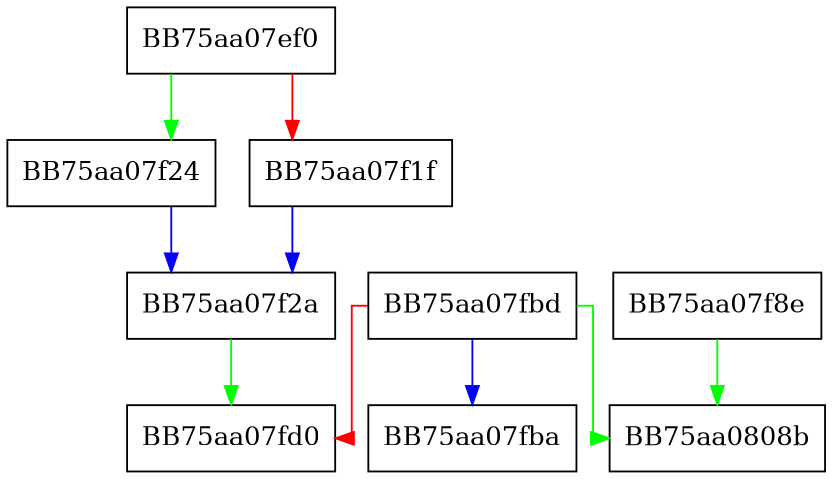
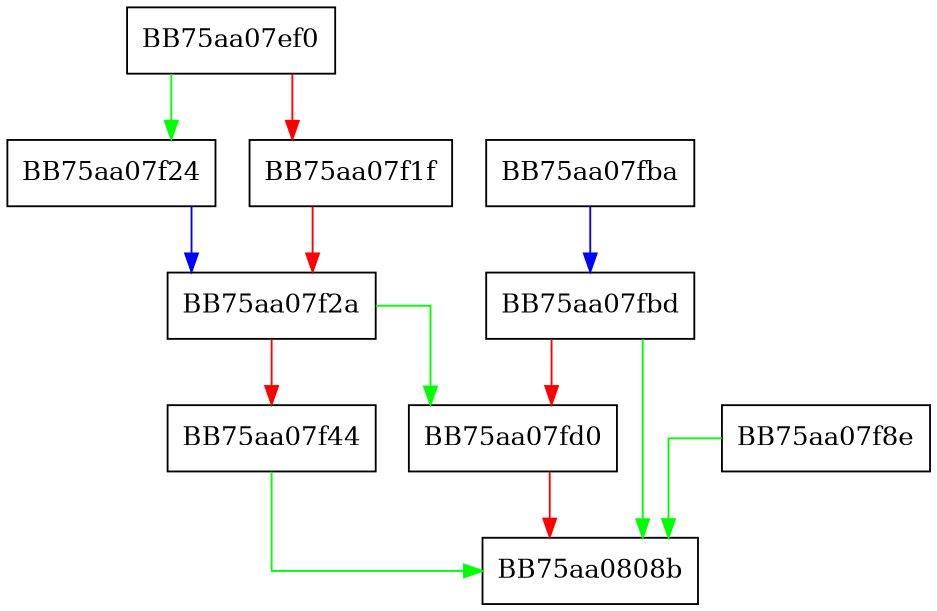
edge "BB75aa07f1f" -> "BB75aa07f2a": color blue -> red
edge "BB75aa07fbd" -> "BB75aa07fba": reversed
node "BB75aa07f44": added
edge "BB75aa07fd0" -> "BB75aa0808b": added
